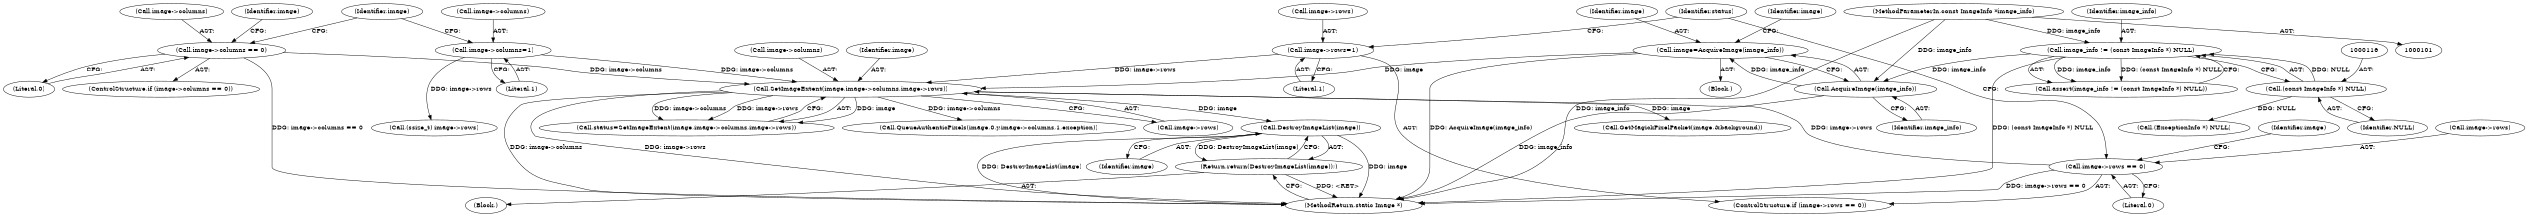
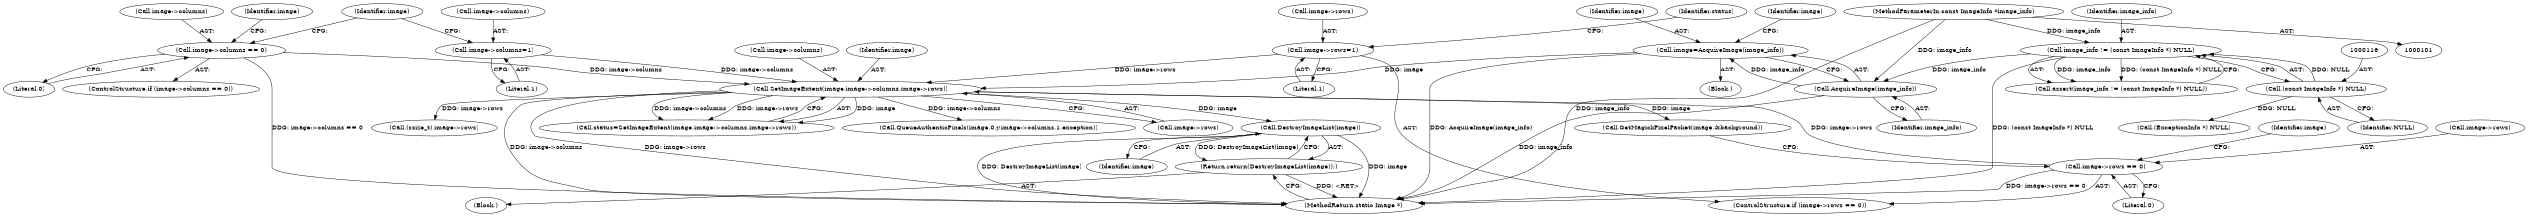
edge "(Call,image->columns=1)" -> "(Call,(ssize_t) image->rows)": now "(Call,SetImageExtent(image,image->columns,image->rows))" -> "(Call,(ssize_t) image->rows)"
edge "(Identifier,status)" -> "(Call,image->rows == 0)": now "(Call,GetMagickPixelPacket(image,&background))" -> "(Call,image->rows == 0)"
